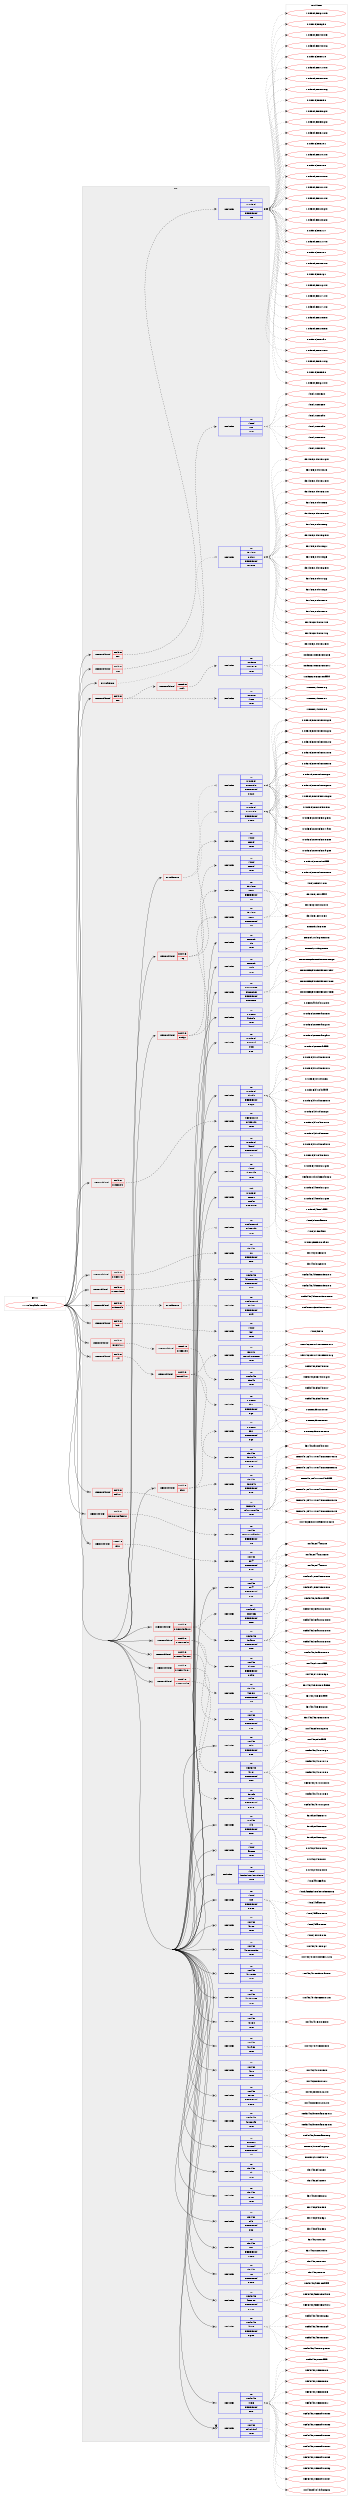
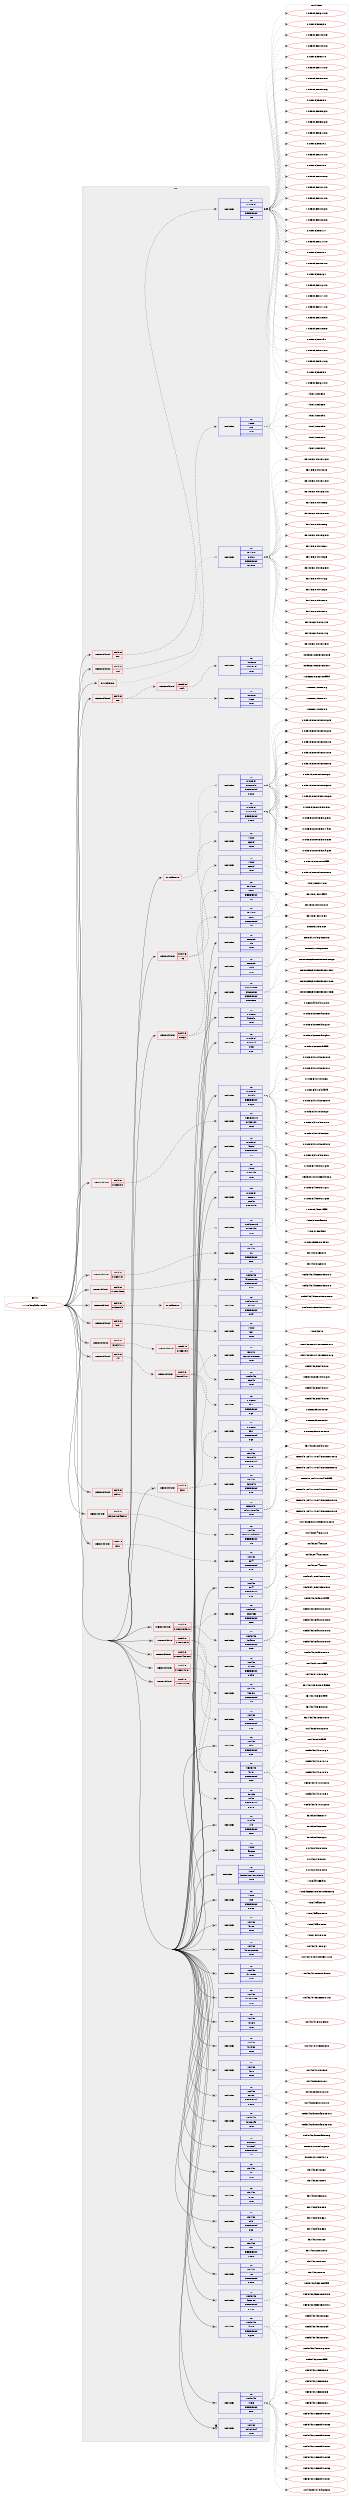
node "x11-libs/gtk+-3.24.4-r1": added
